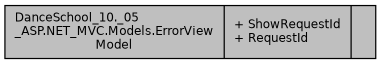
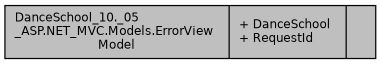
node "DanceSchool_10._05": text "+ ShowRequestId" -> "+ DanceSchool"
